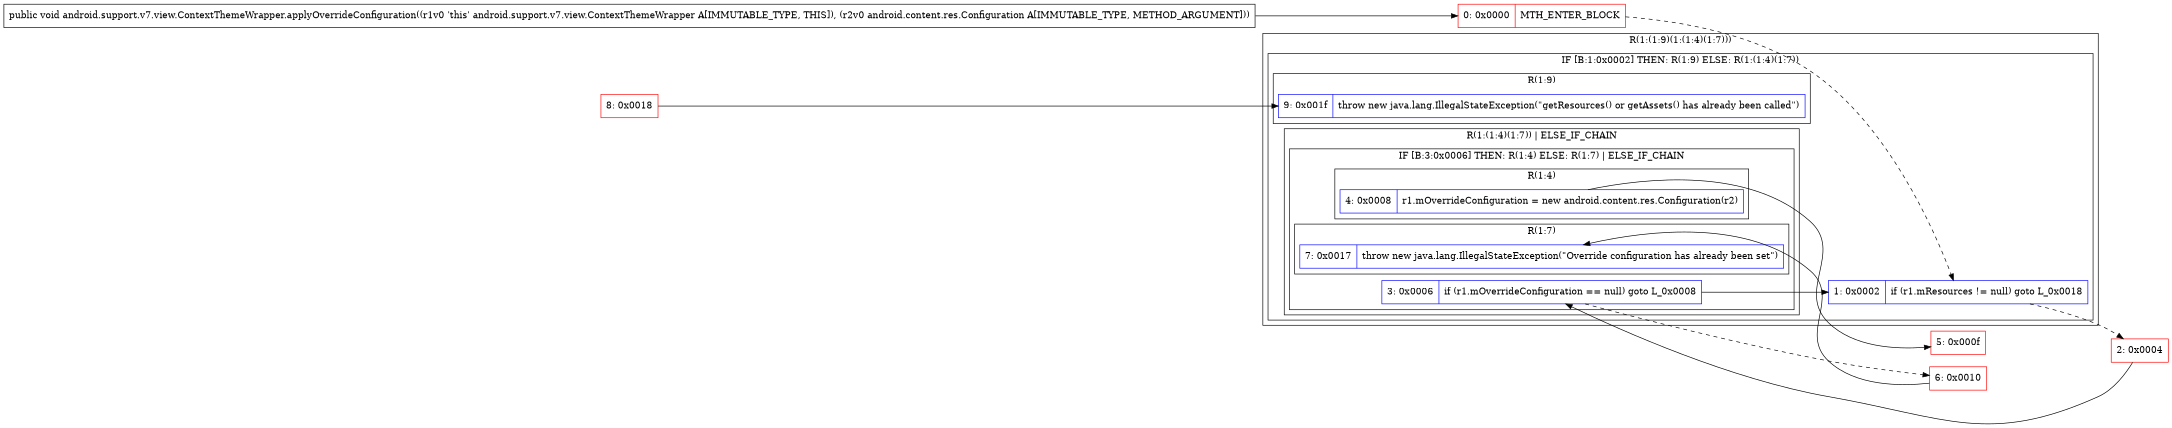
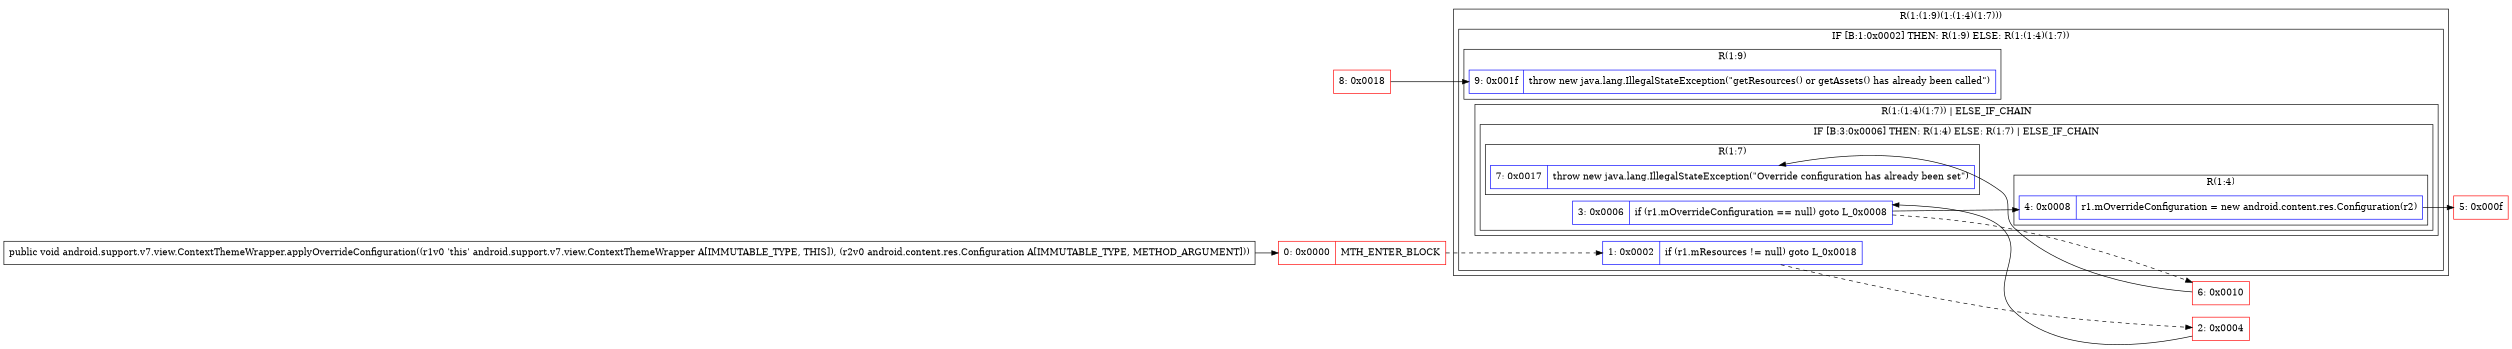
edge "3: 0x0006" -> "1: 0x0002": now "3: 0x0006" -> "4: 0x0008"
